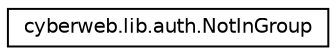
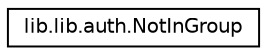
node "cyberweb.lib.auth.NotInGroup": label "cyberweb.lib.auth.NotInGroup" -> "lib.lib.auth.NotInGroup"
